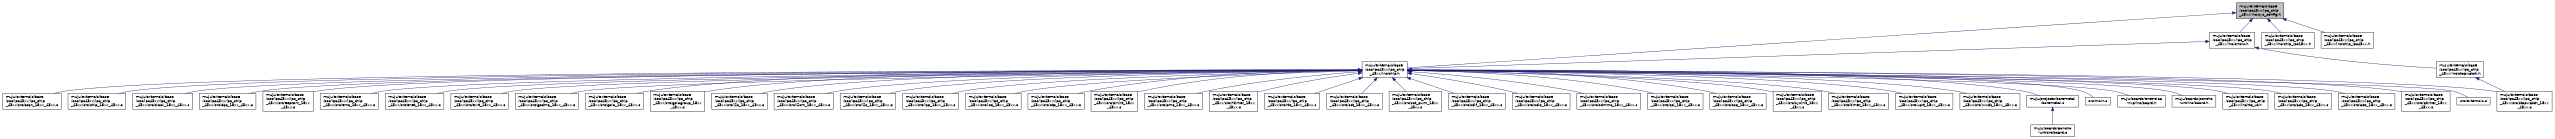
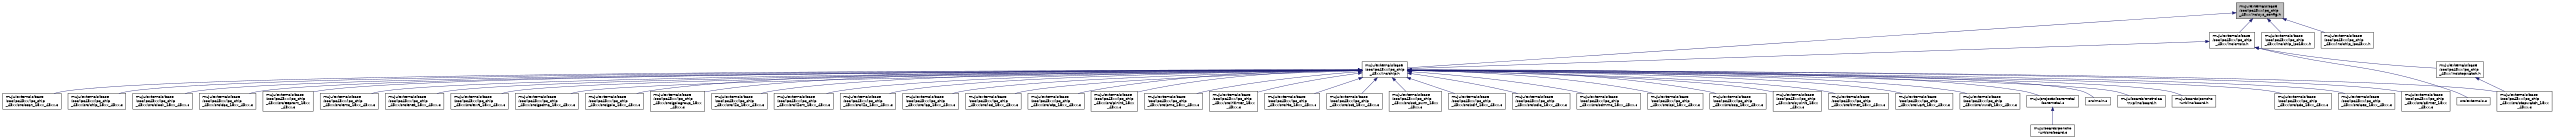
edge "src/externals.c" -> "muju/externals/base /soc/lpc43xx/lpc_chip _43xx/inc/chip.h": now "src/externals.c" -> "muju/externals/base /soc/lpc43xx/lpc_chip _43xx/inc/cmsis.h"
node "muju/externals/base /soc/lpc43xx/lpc_chip _43xx/inc/rtc_ut.h": removed
